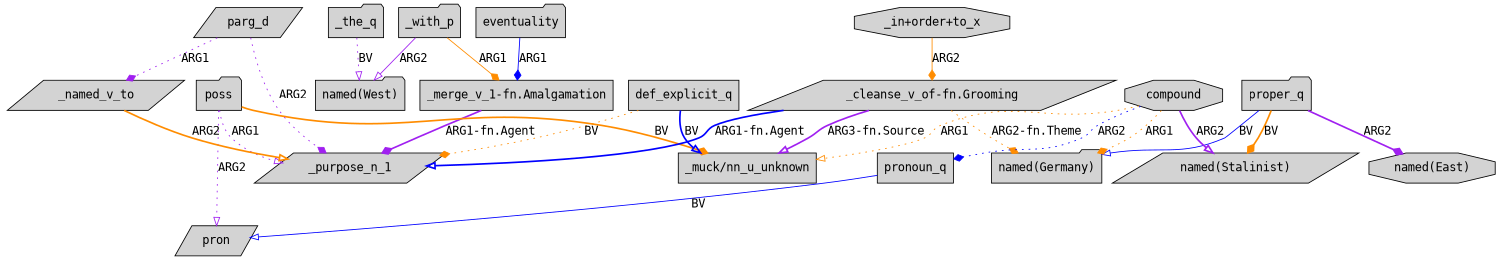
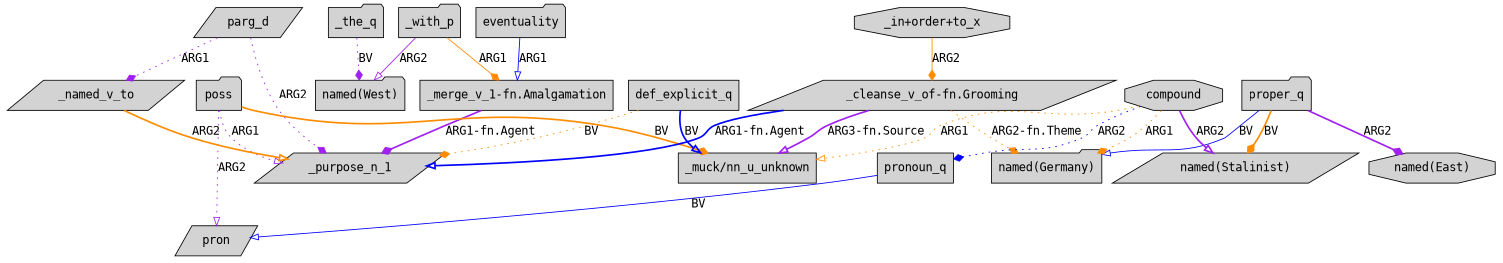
edge "_the_q" -> "named(West)": arrowhead onormal -> diamond
edge "eventuality" -> "_merge_v_1-fn.Amalgamation": arrowhead diamond -> onormal
